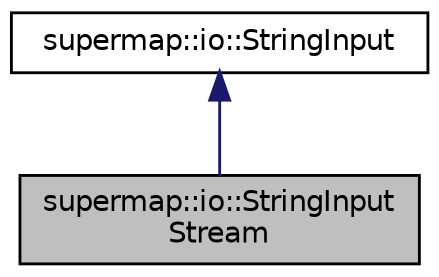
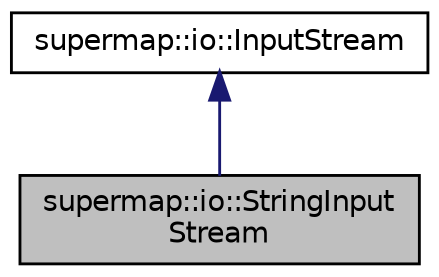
node "supermap::io::StringInput": label "supermap::io::StringInput" -> "supermap::io::InputStream"
